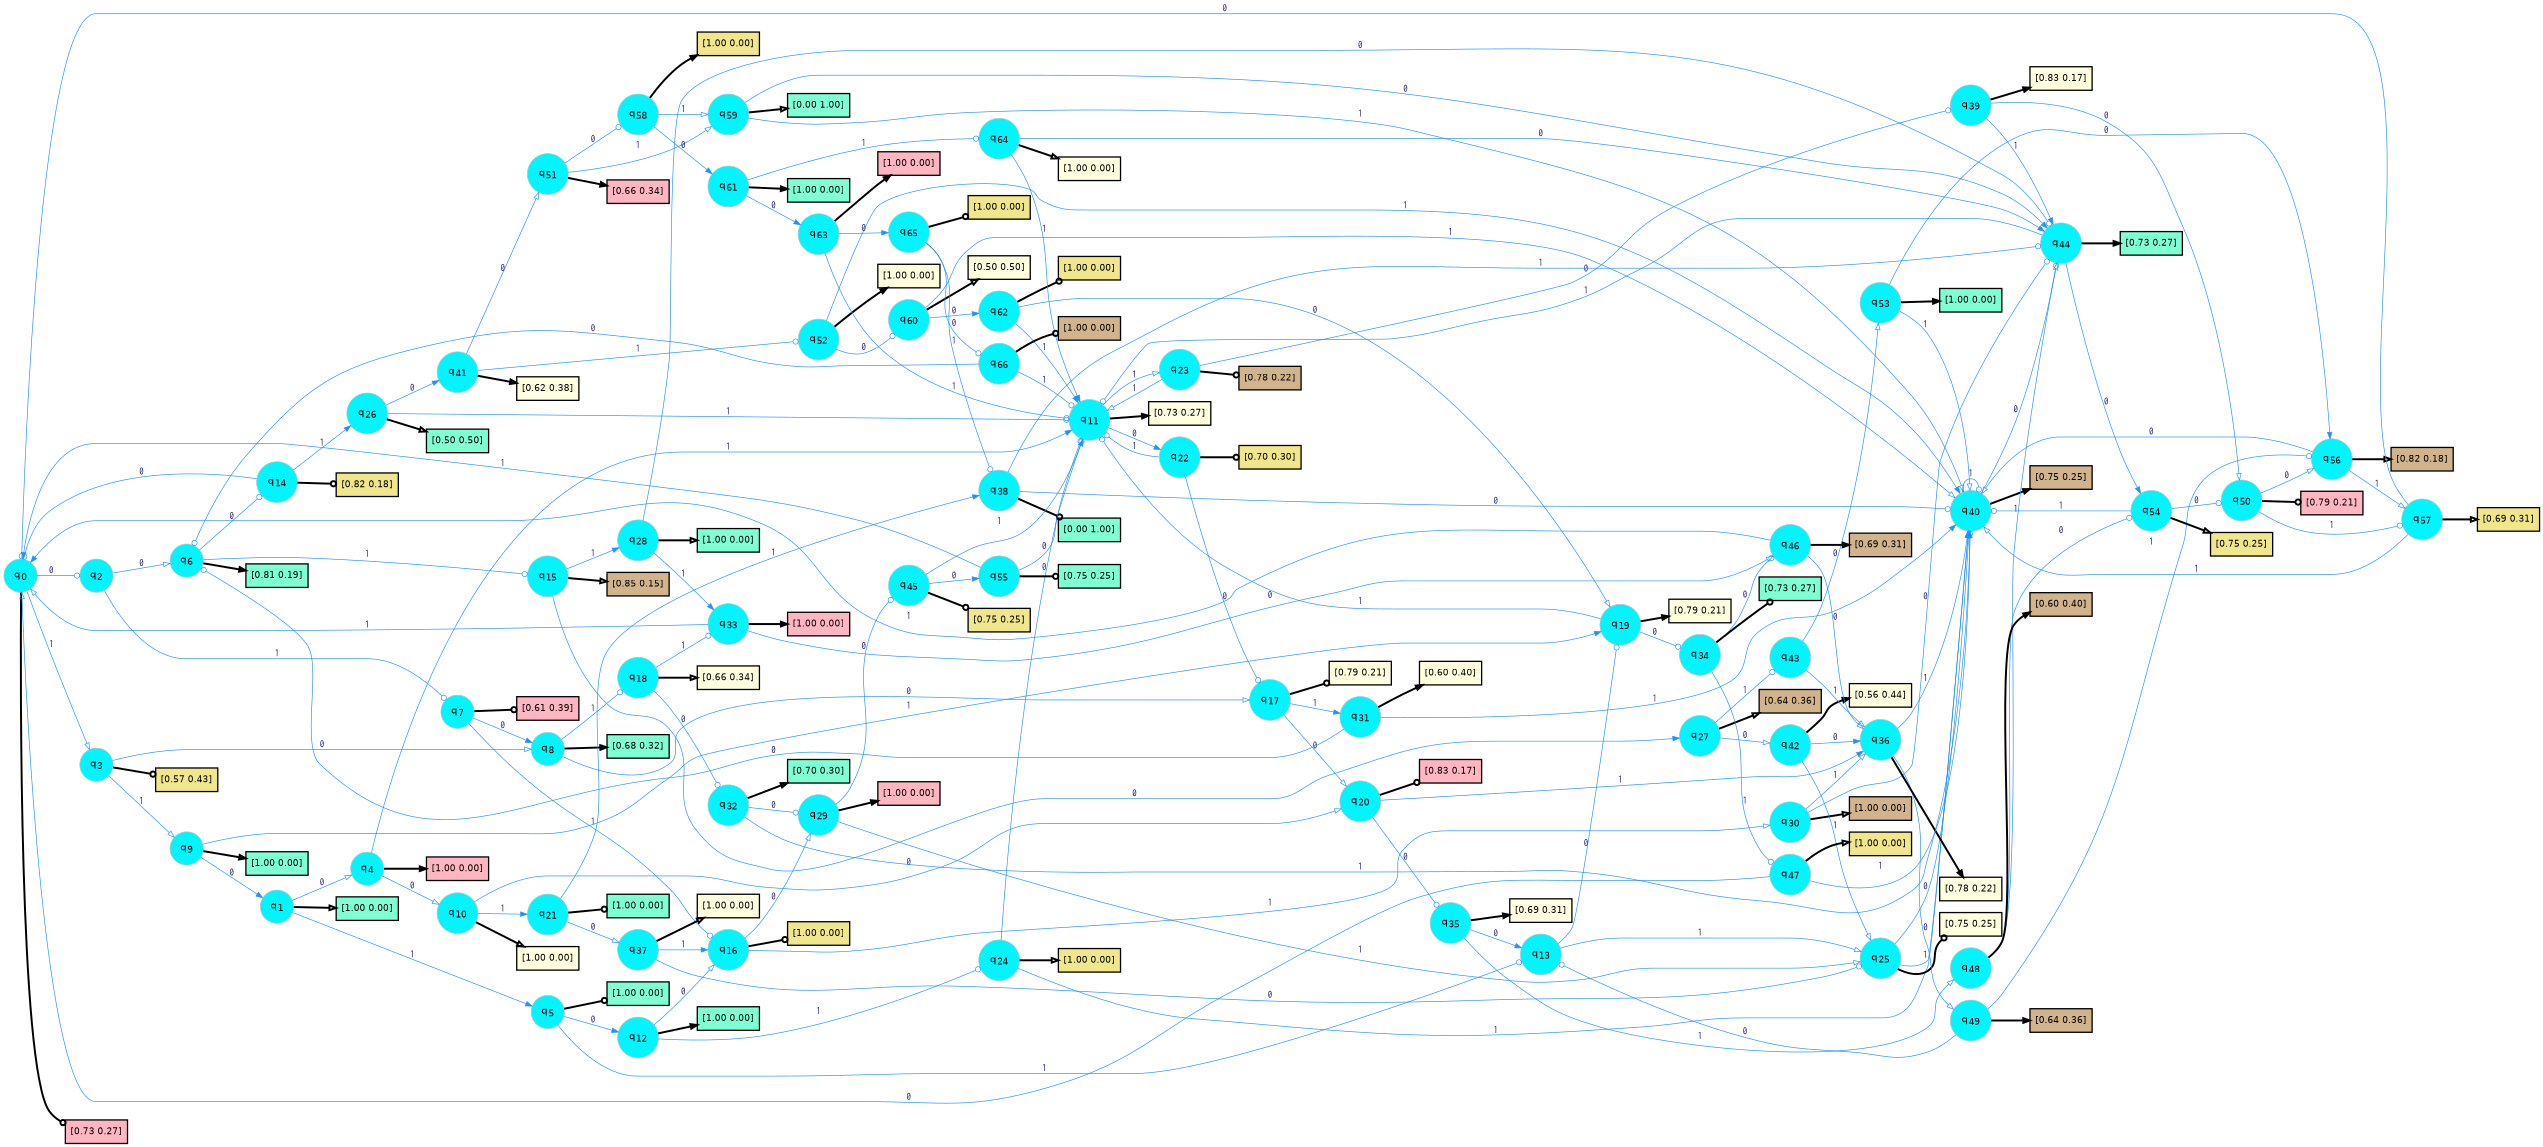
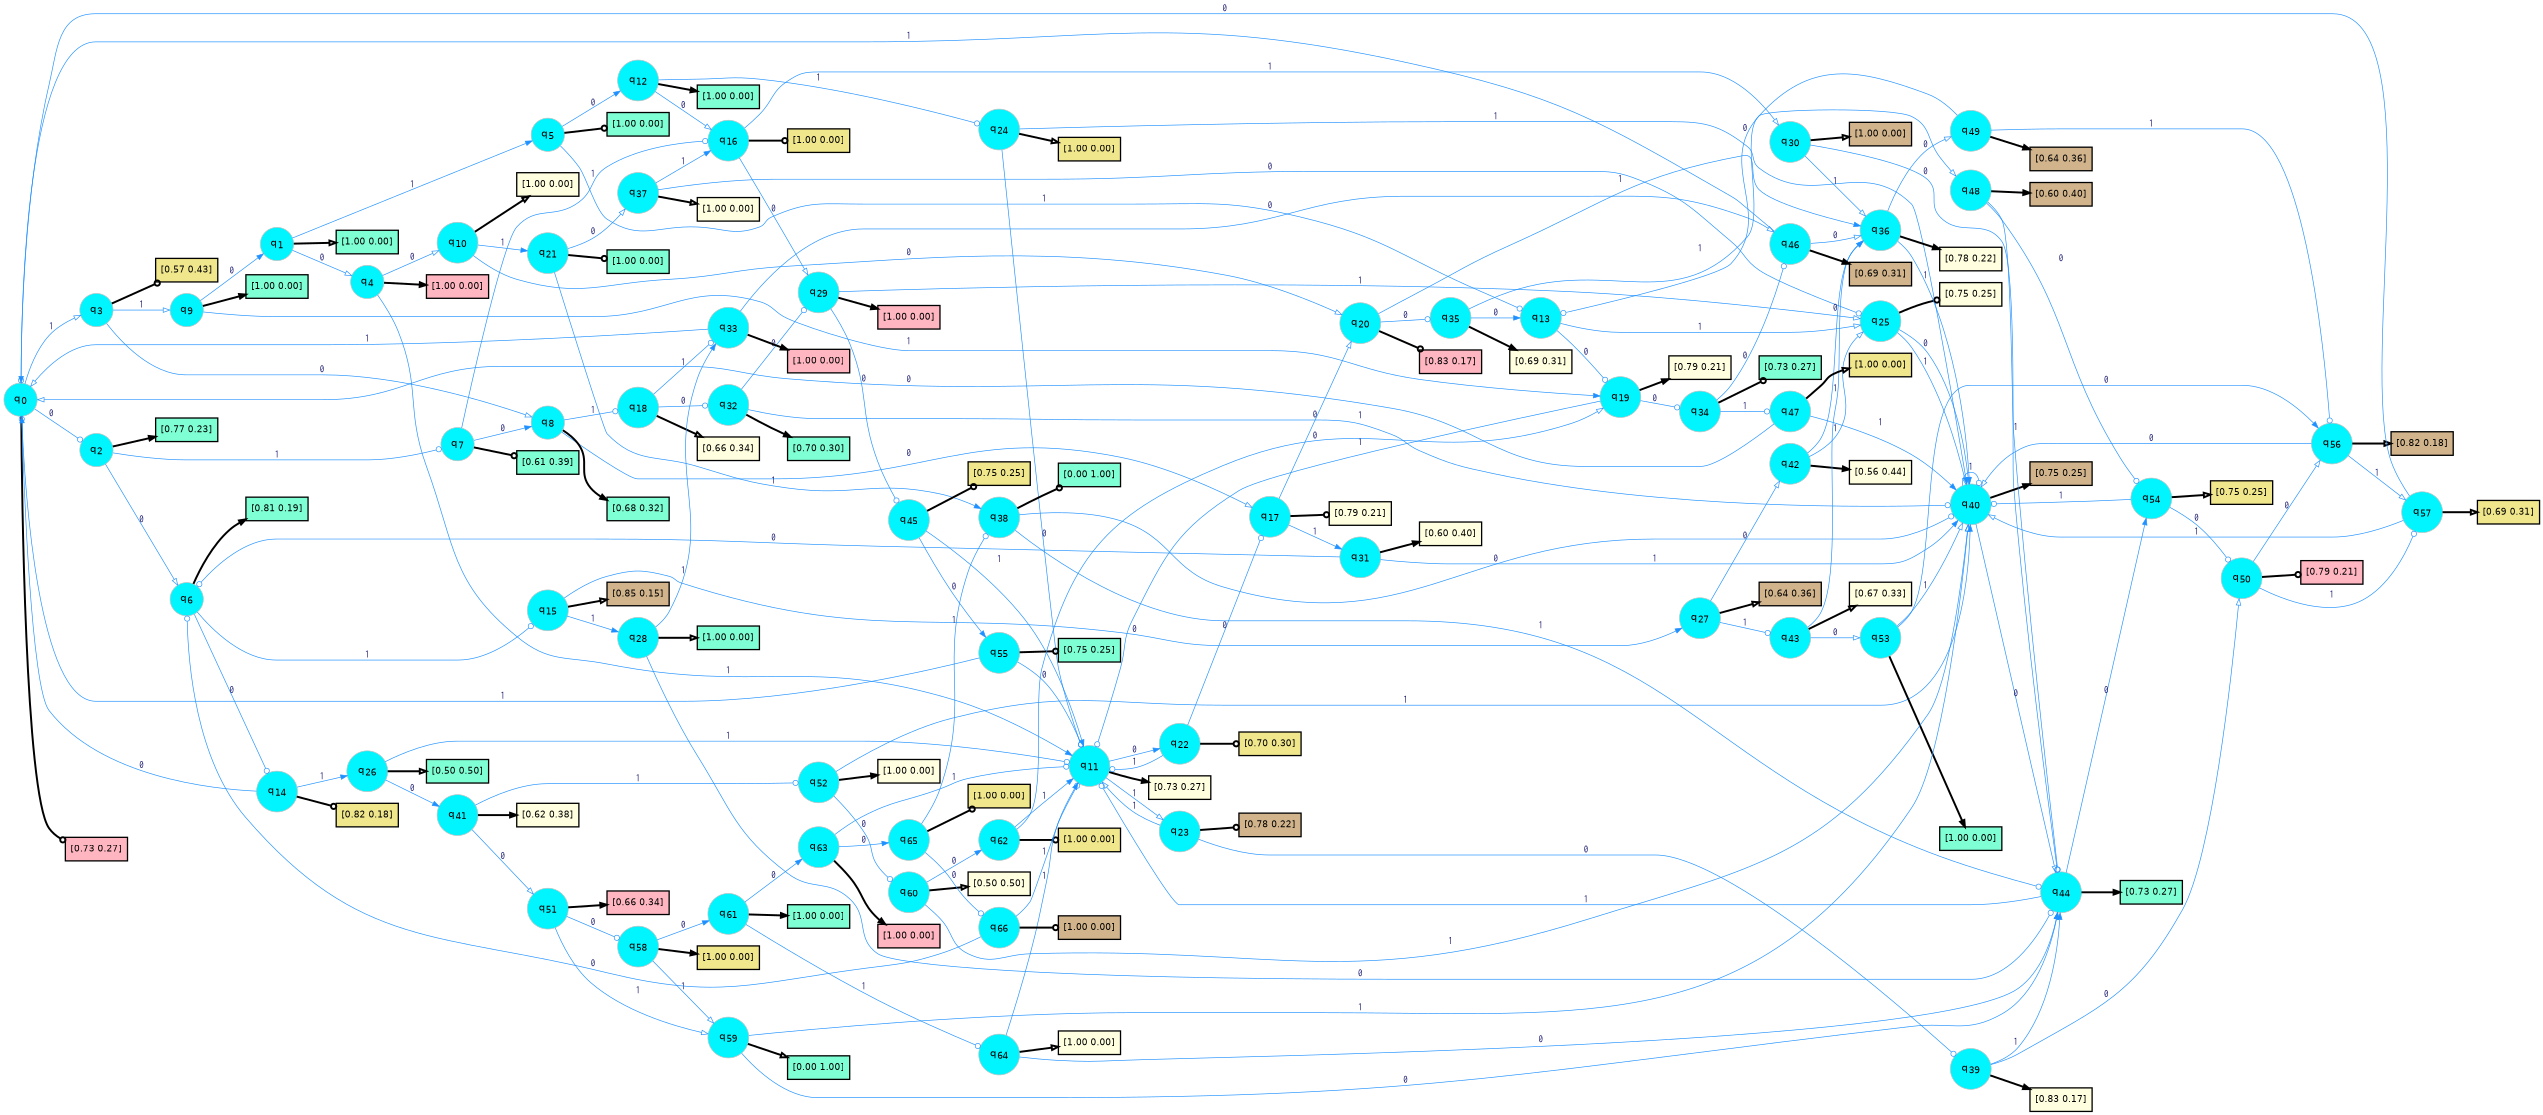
node "[0.77 0.23]": added
node "[0.67 0.33]": added
node "[0.61 0.39]": fillcolor lightpink -> aquamarine
